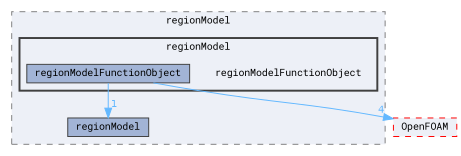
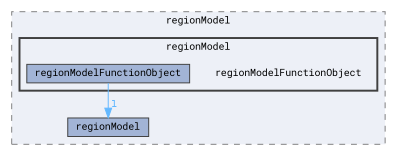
node "OpenFOAM": removed
